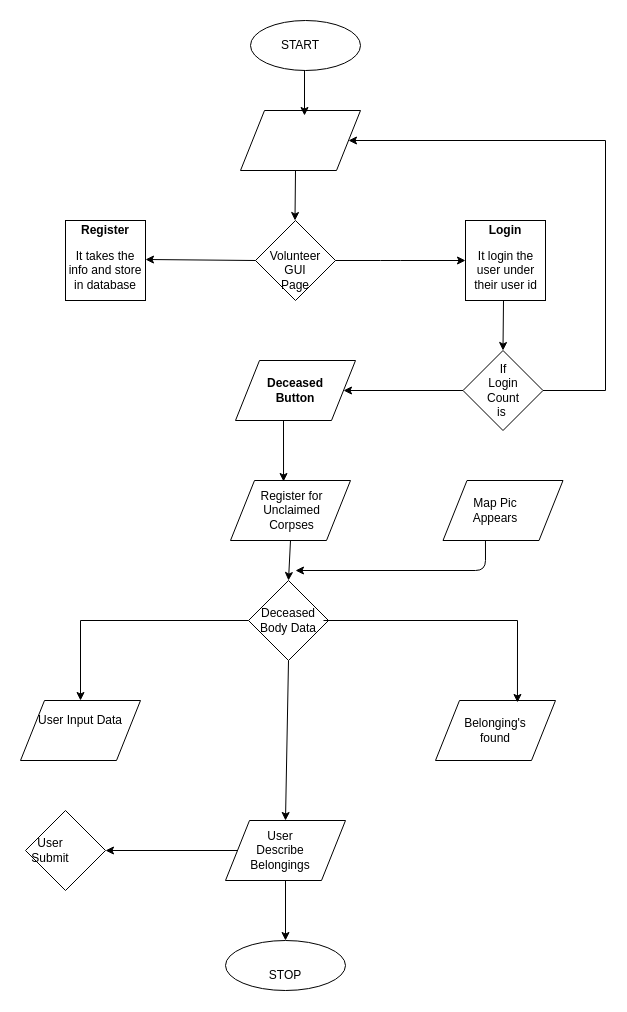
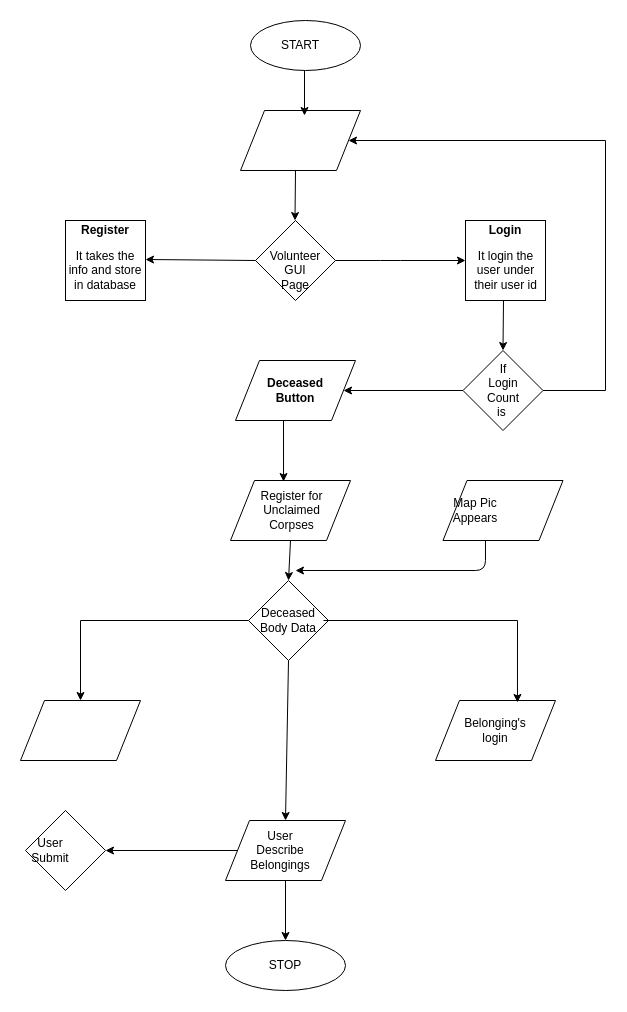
node "Map Pic Appears": moved (496, 511) -> (476, 511)
node "User Input Data": removed
node "Belonging's found": label "Belonging's found" -> "Belonging's login"
node "STOP": moved (286, 976) -> (286, 966)
